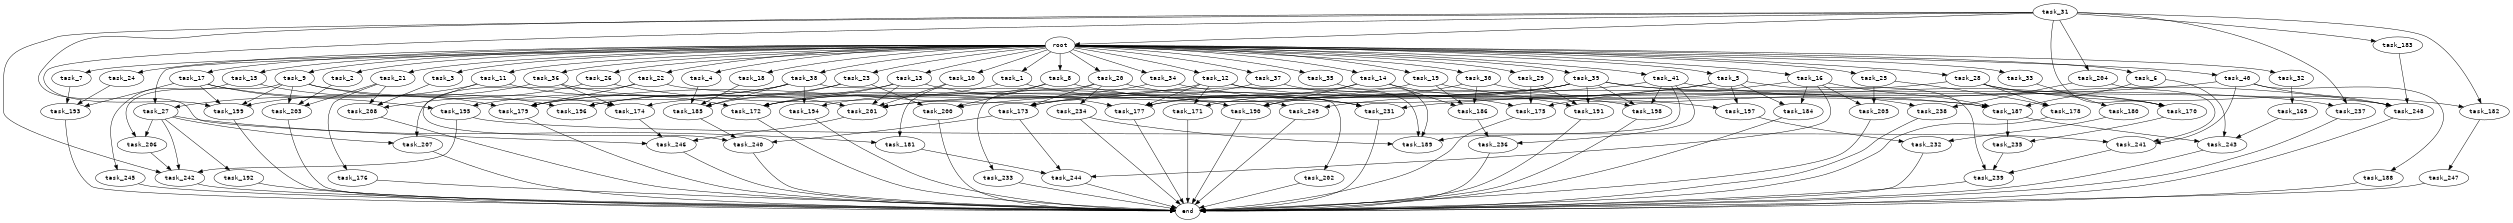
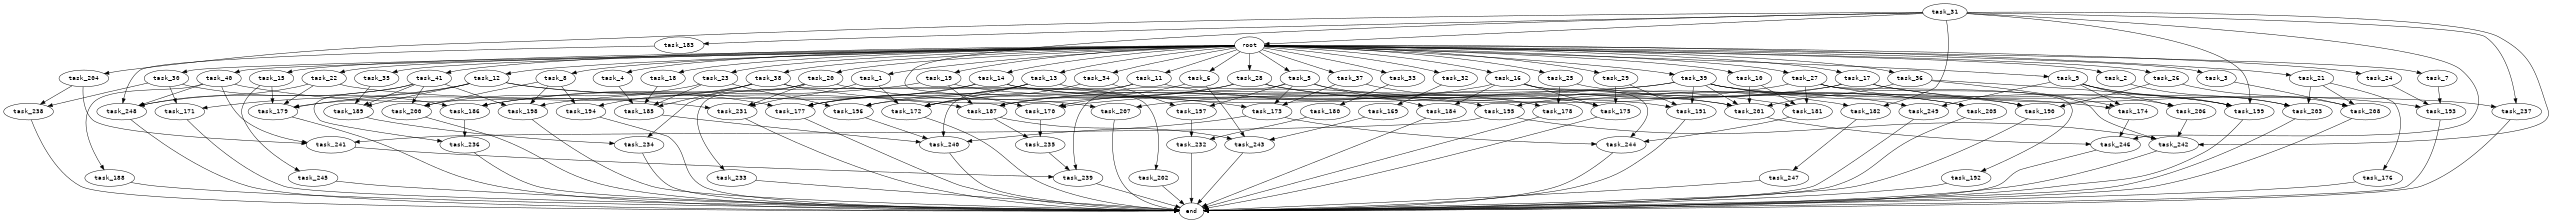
edge "task_11" -> "task_27": now "task_11" -> "task_181"
edge "task_196" -> "task_240": added
edge "task_234" -> "task_189": reversed
